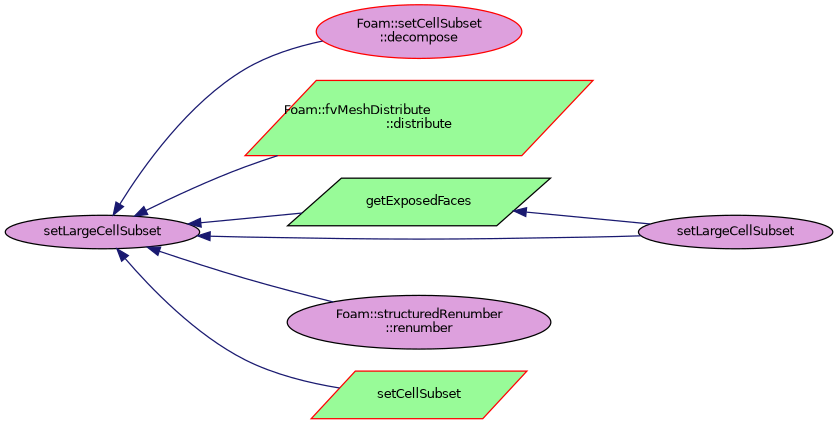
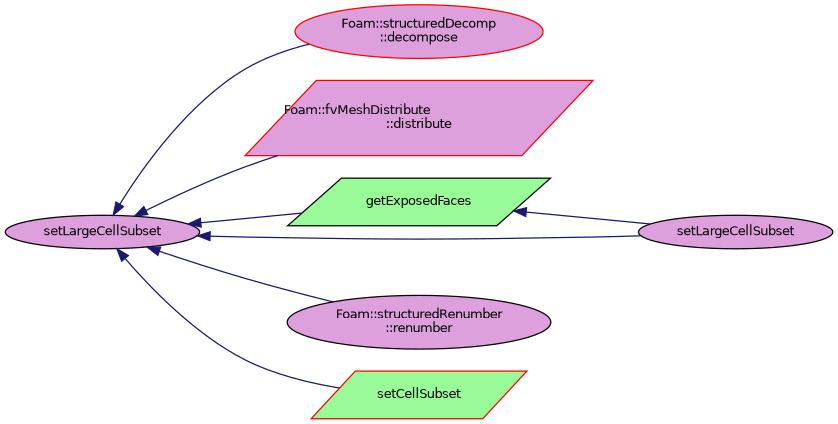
node "Foam::setCellSubset ::decompose": label "Foam::setCellSubset ::decompose" -> "Foam::structuredDecomp ::decompose"
node "Foam::fvMeshDistribute ::distribute": fillcolor palegreen -> plum
